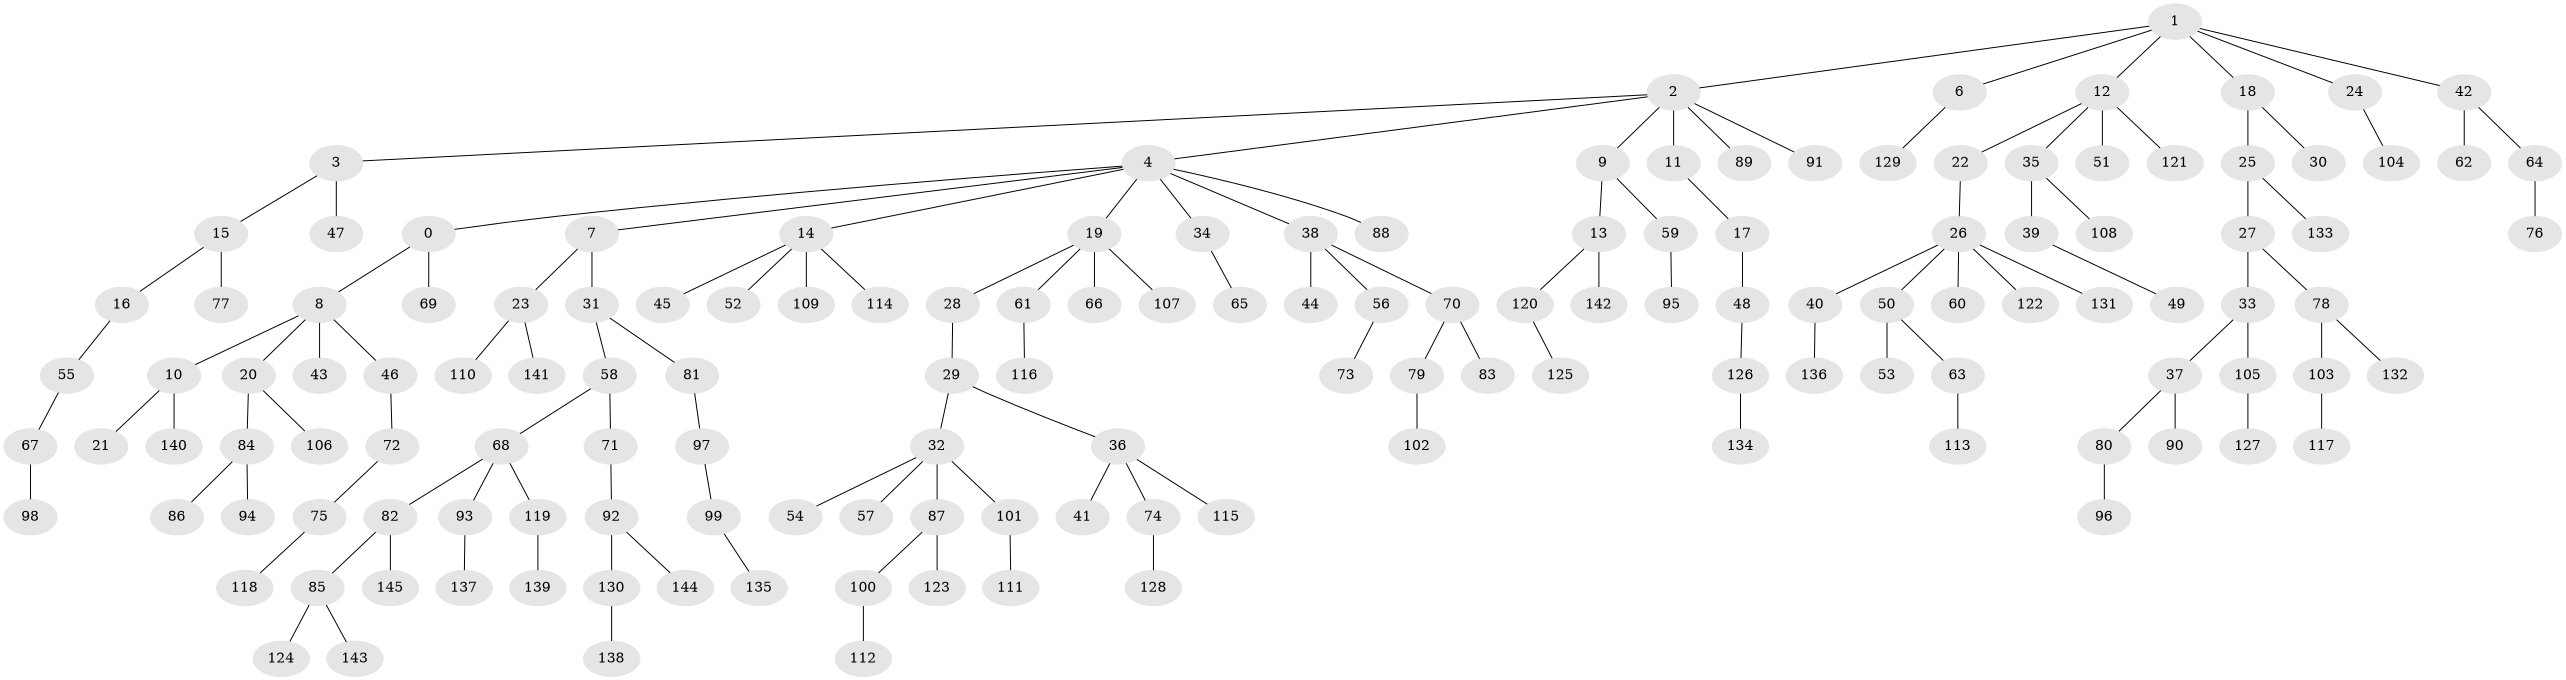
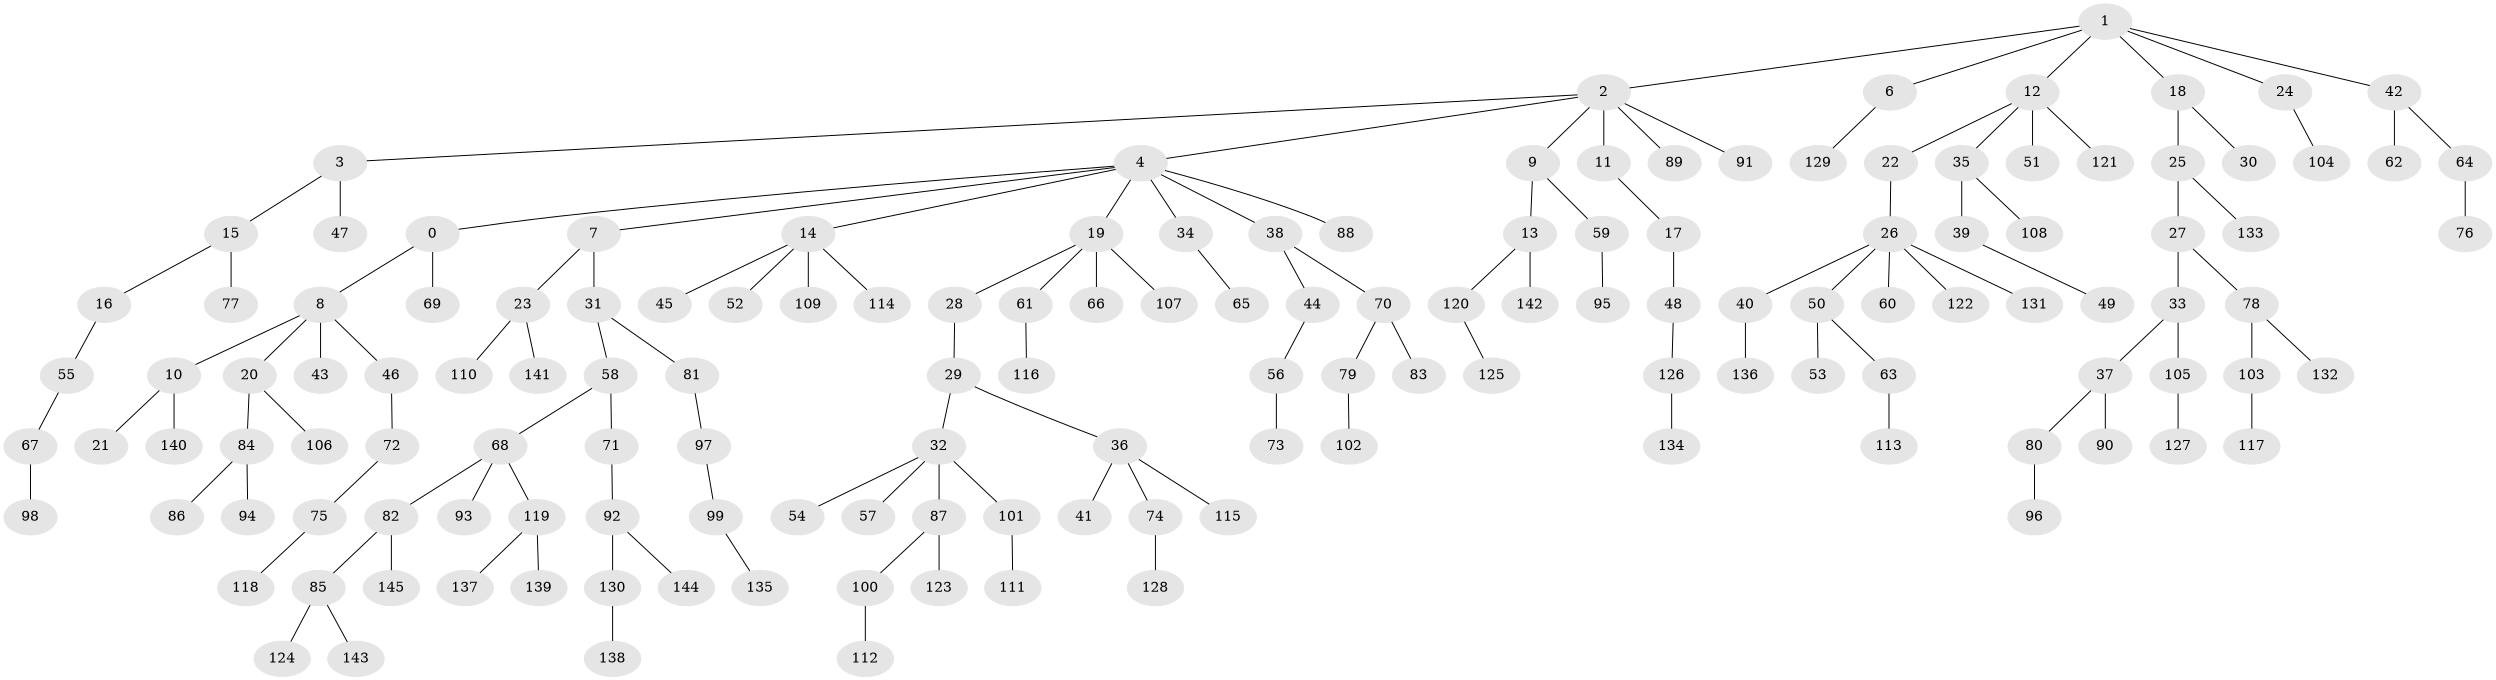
edge "38" -- "56": now "44" -- "56"
edge "93" -- "137": now "119" -- "137"
